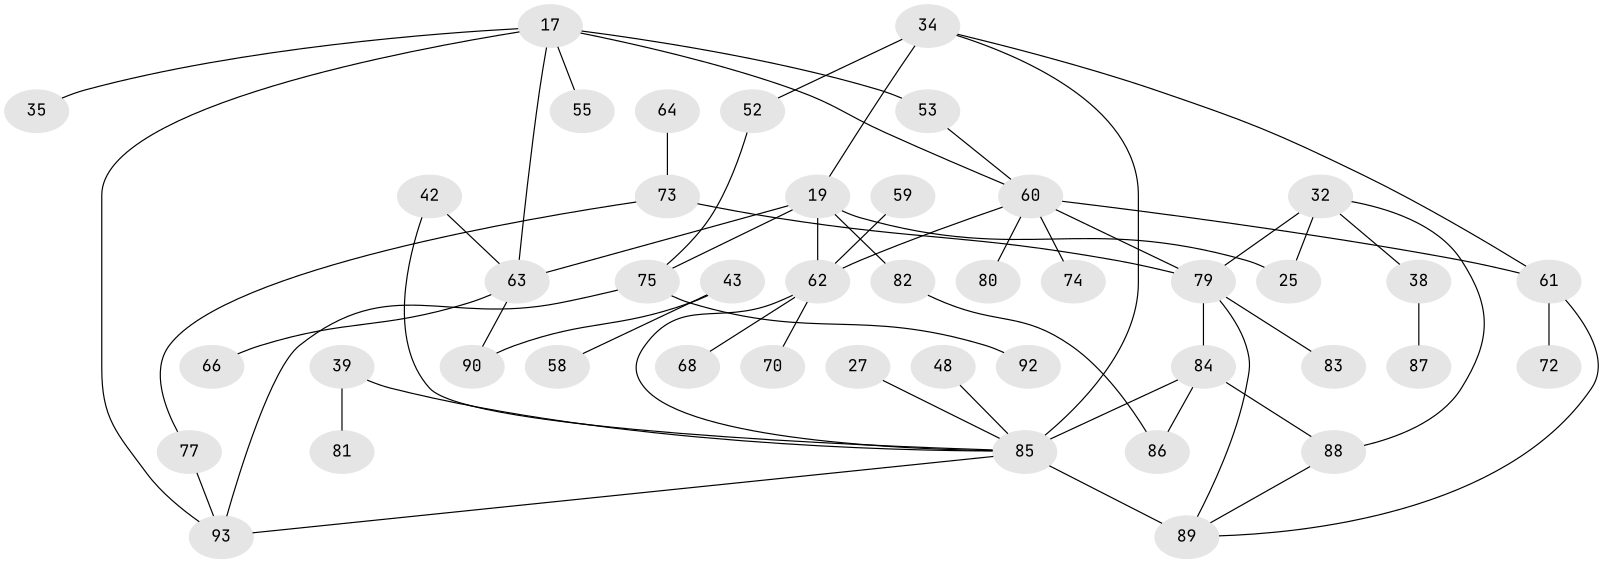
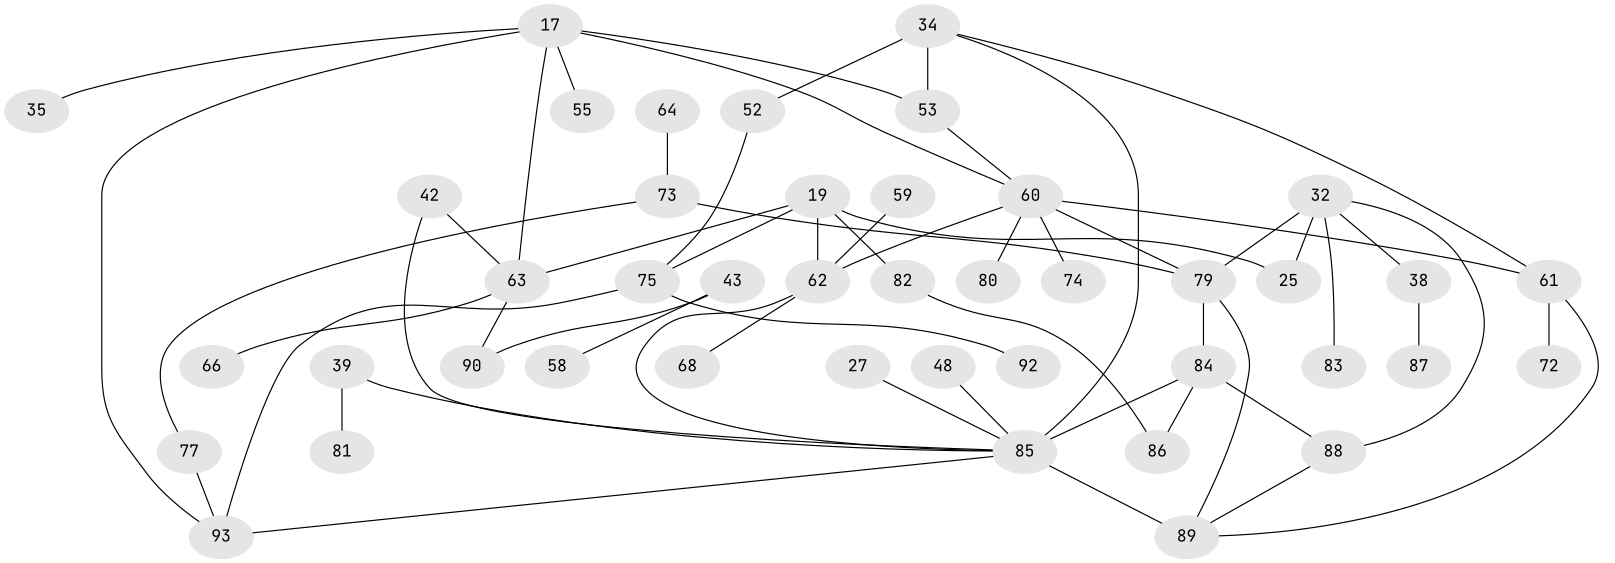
edge "34" -- "19": now "34" -- "53"
edge "79" -- "83": now "32" -- "83"
node "70": removed
